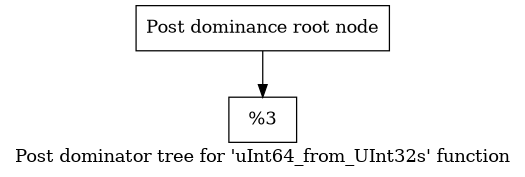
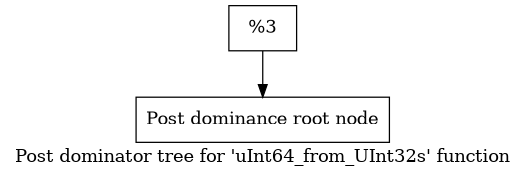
edge "Post dominance root node" -> "%3": reversed
